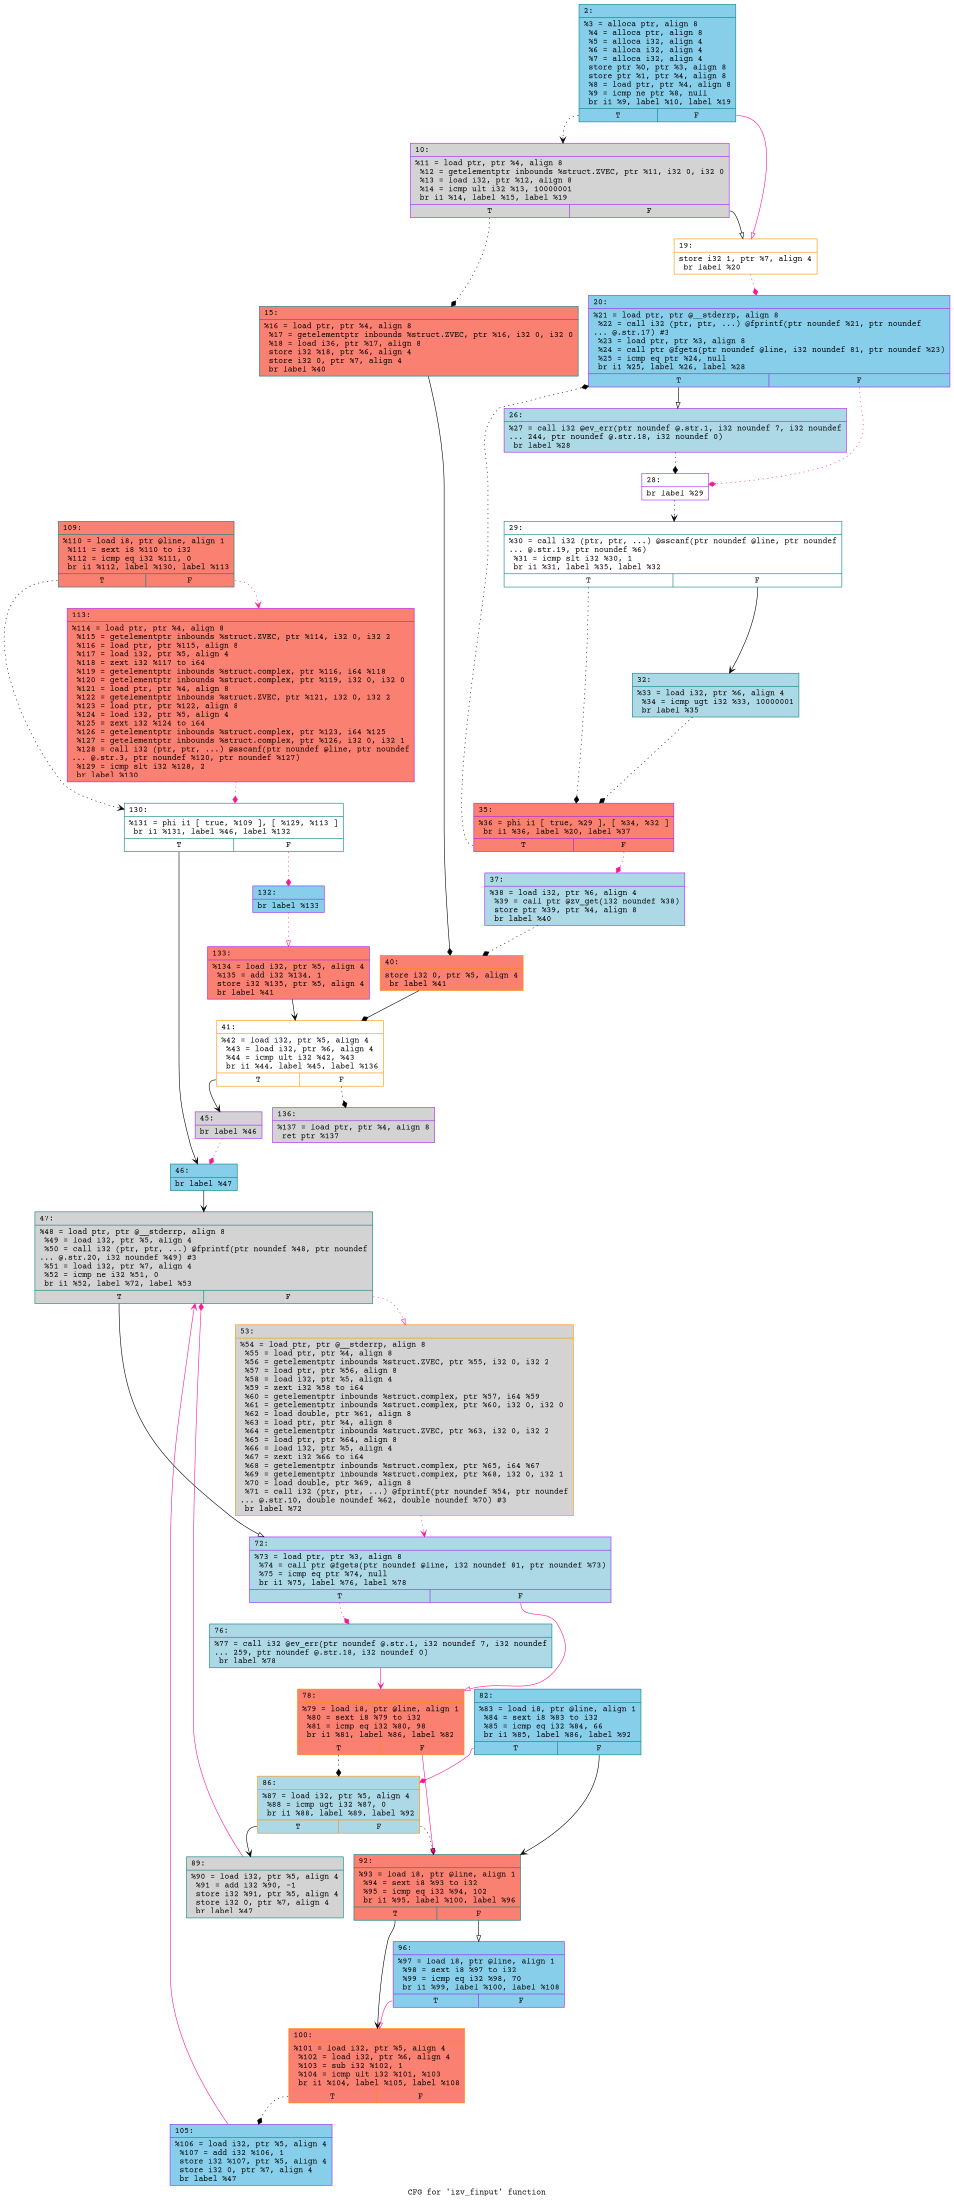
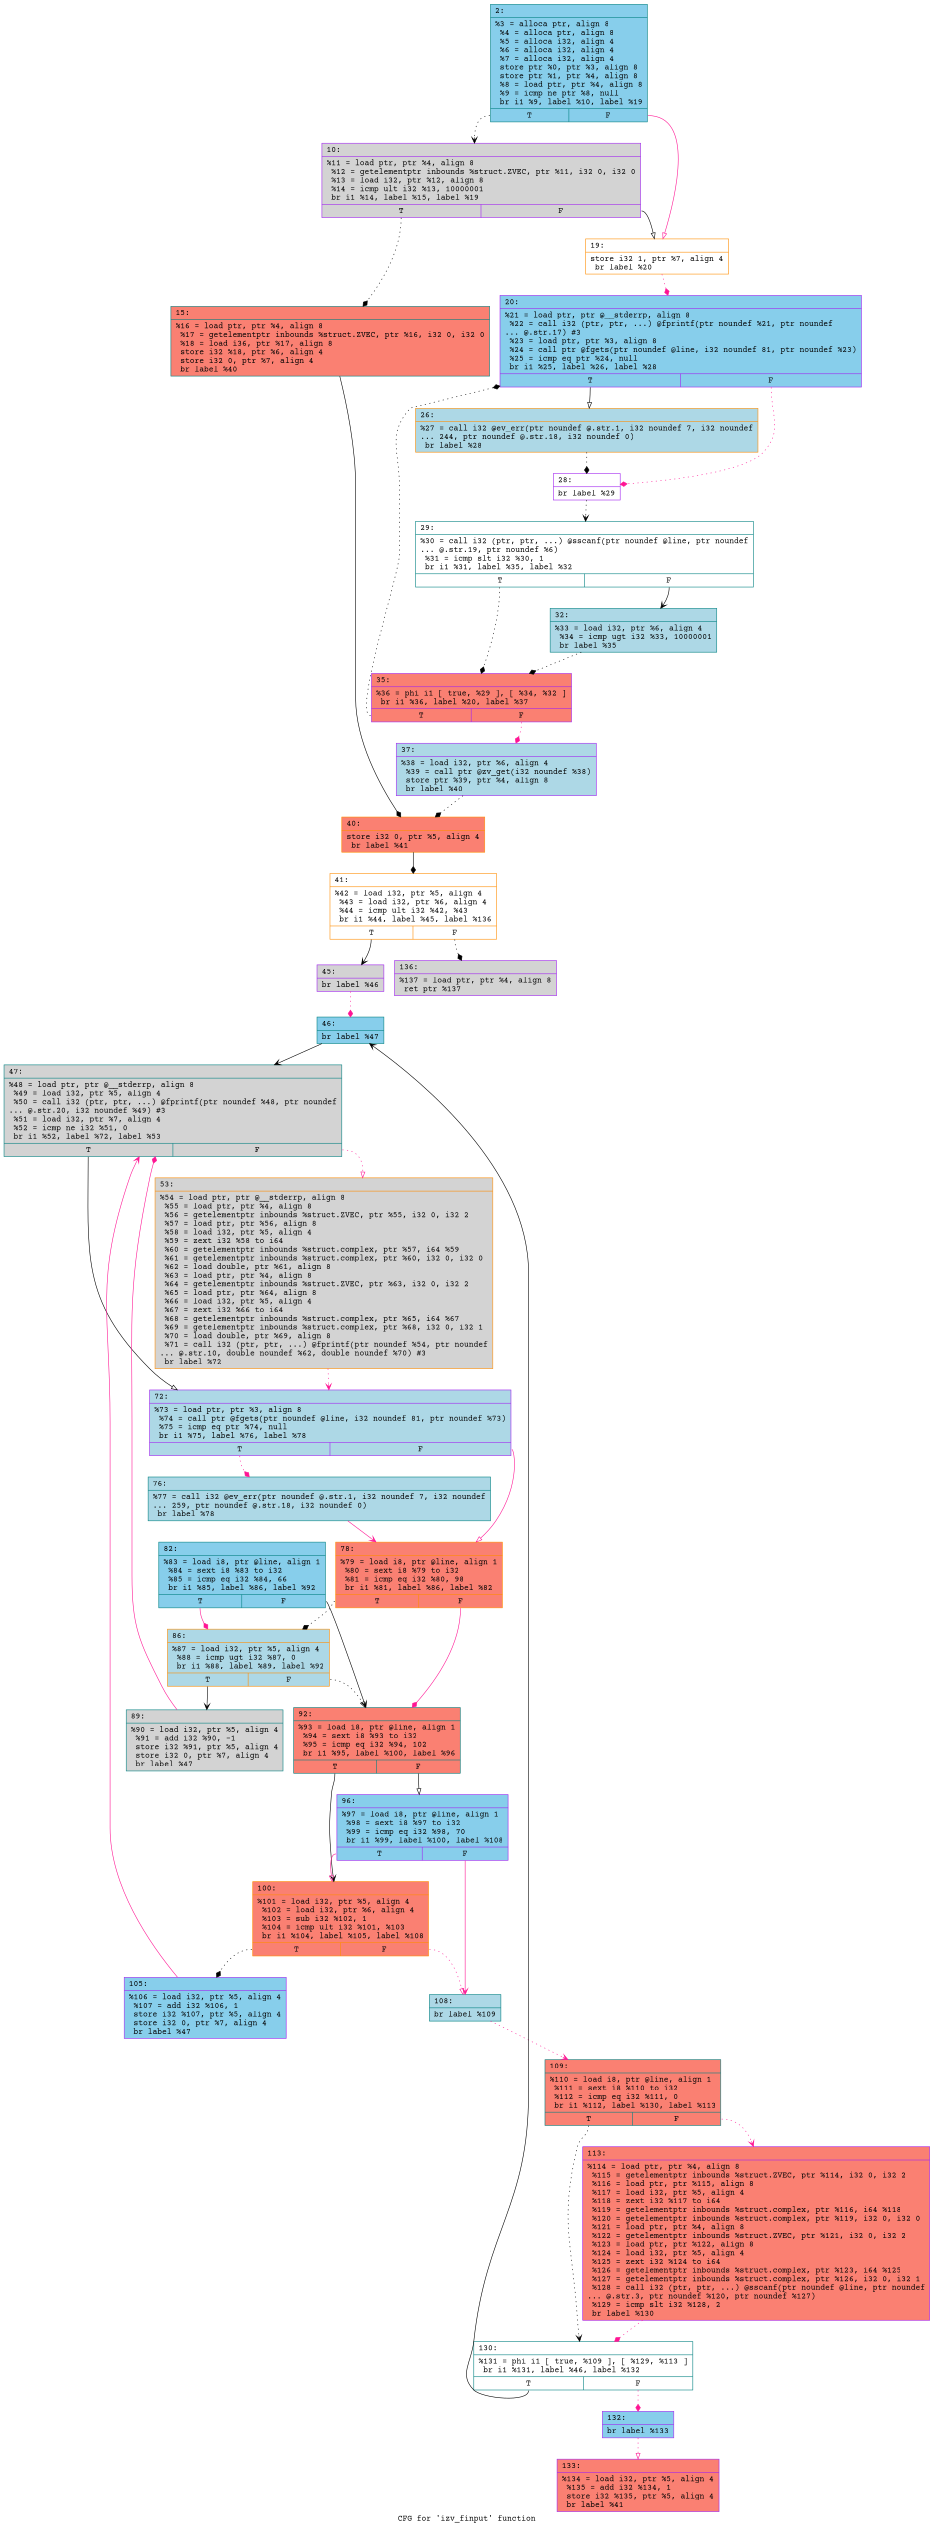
node "26:": color purple -> darkorange
edge "133:" -> "41:": removed
node "108:": added
